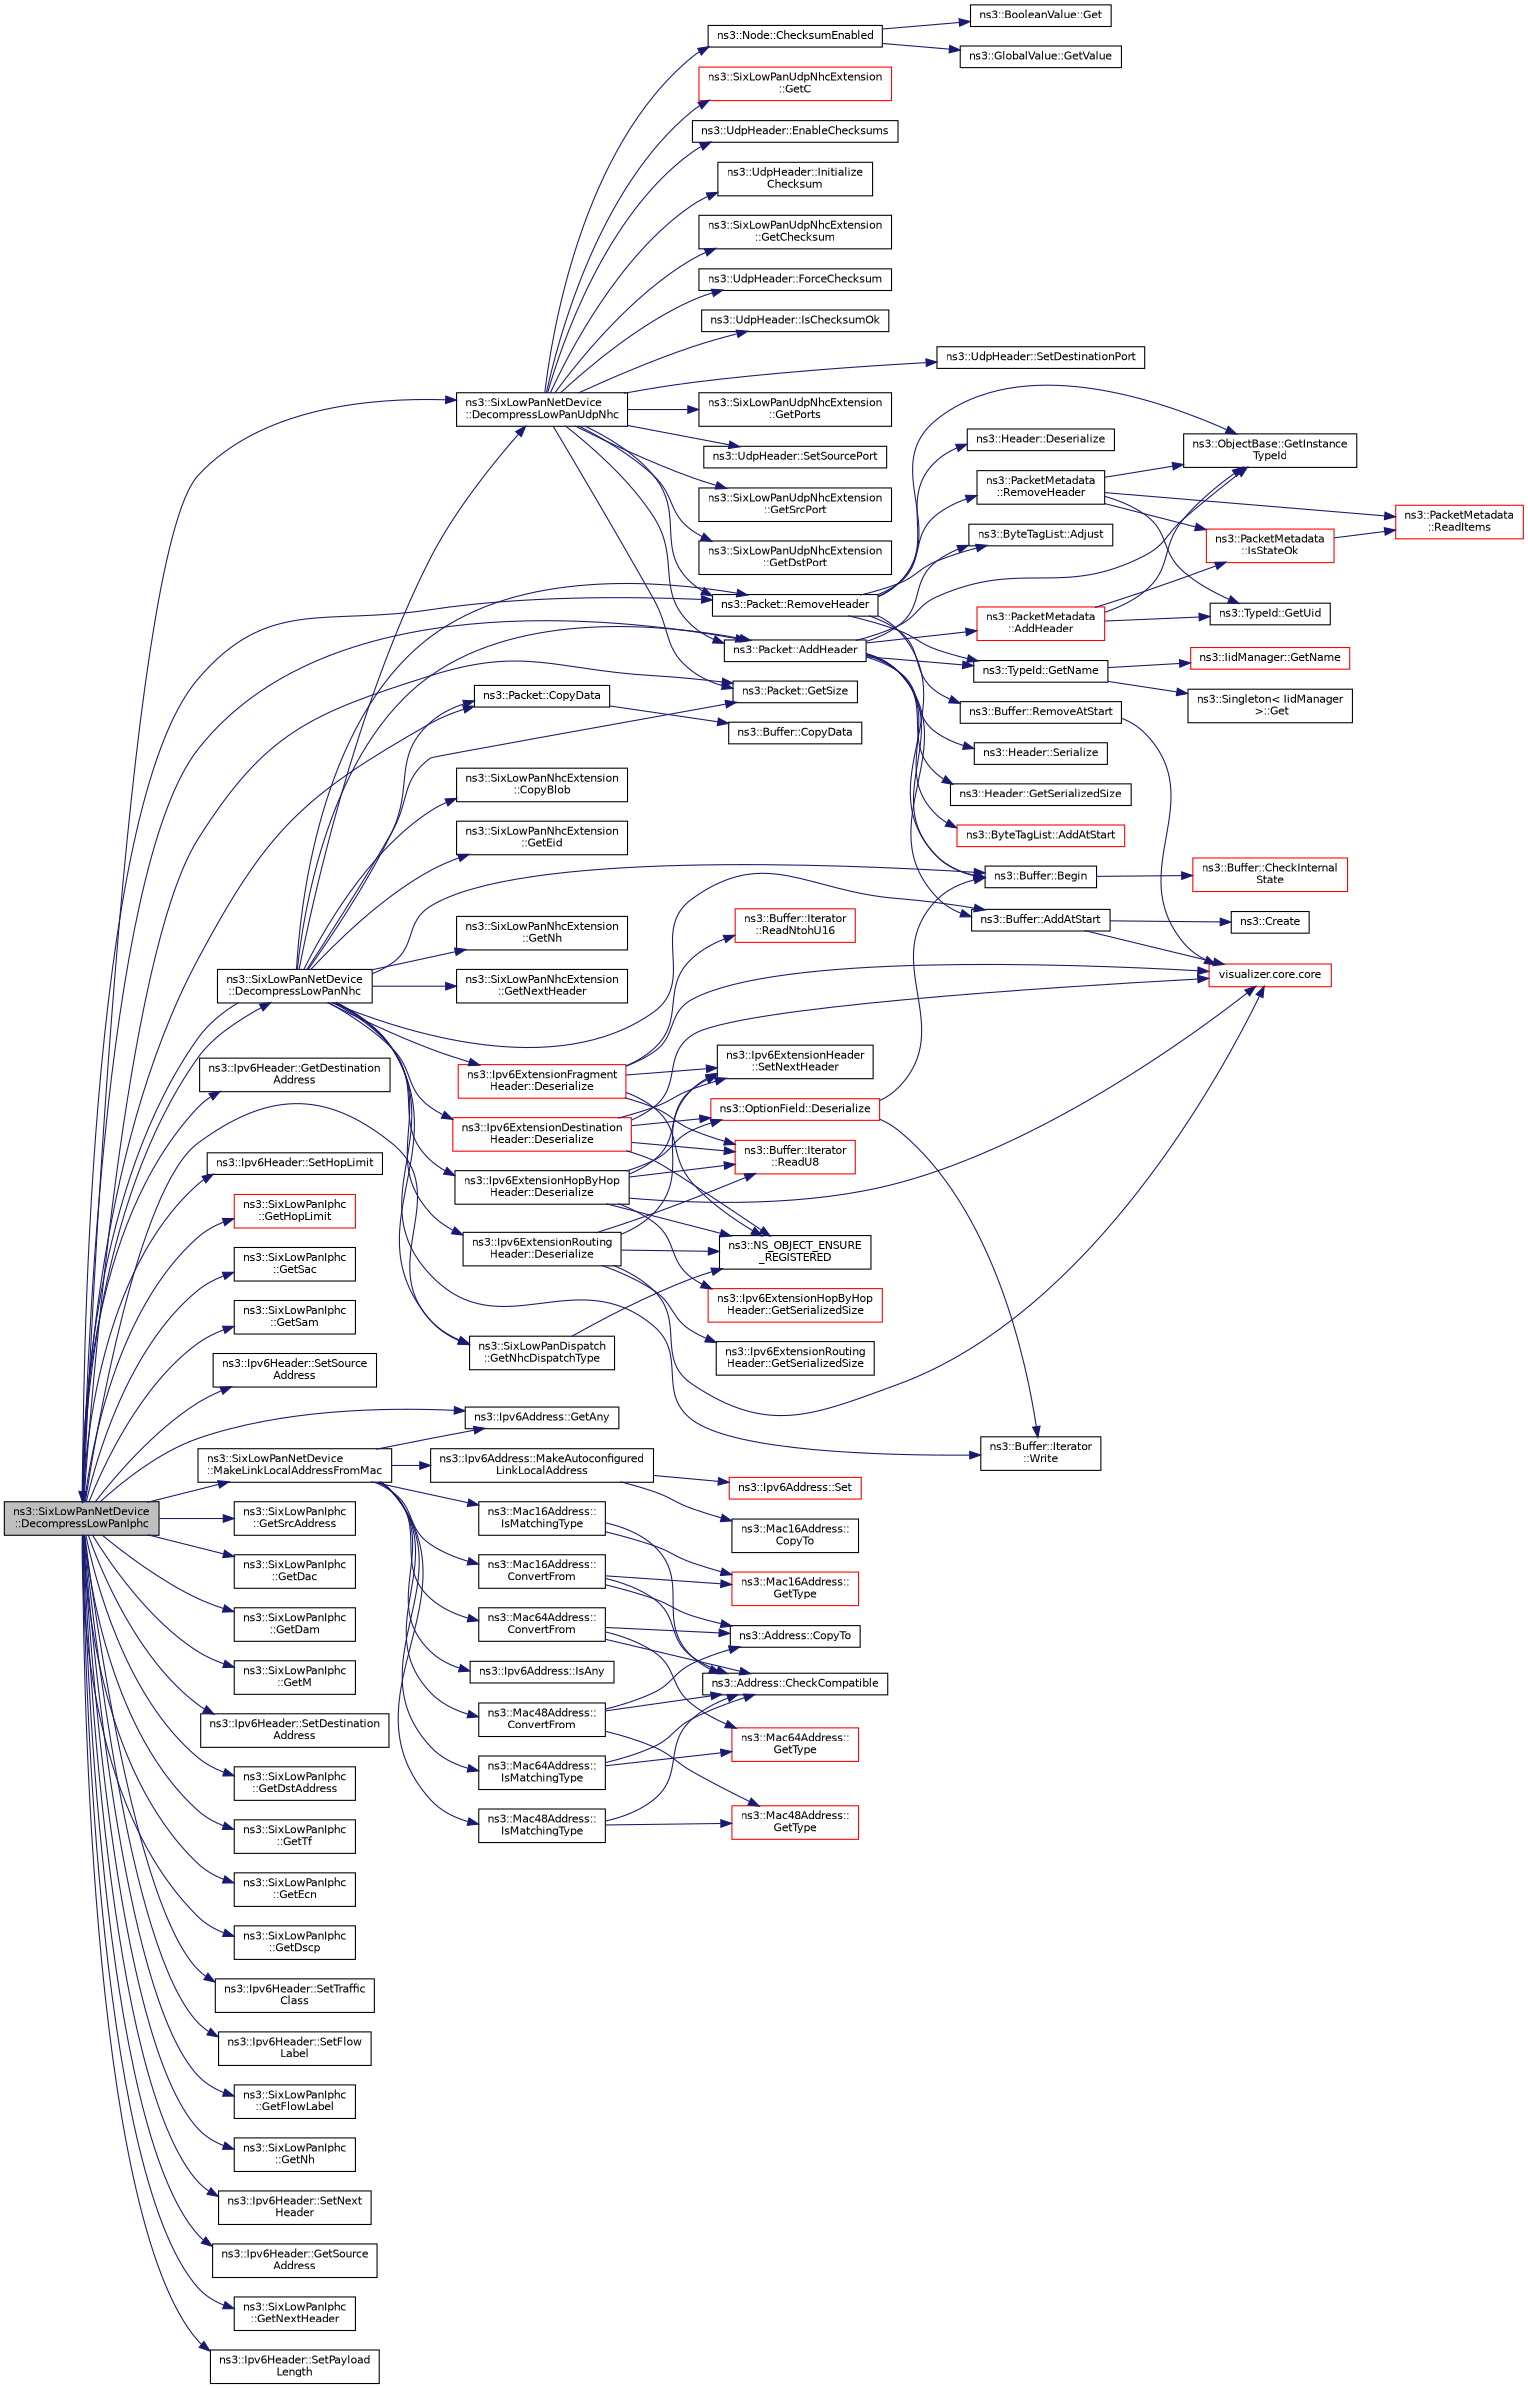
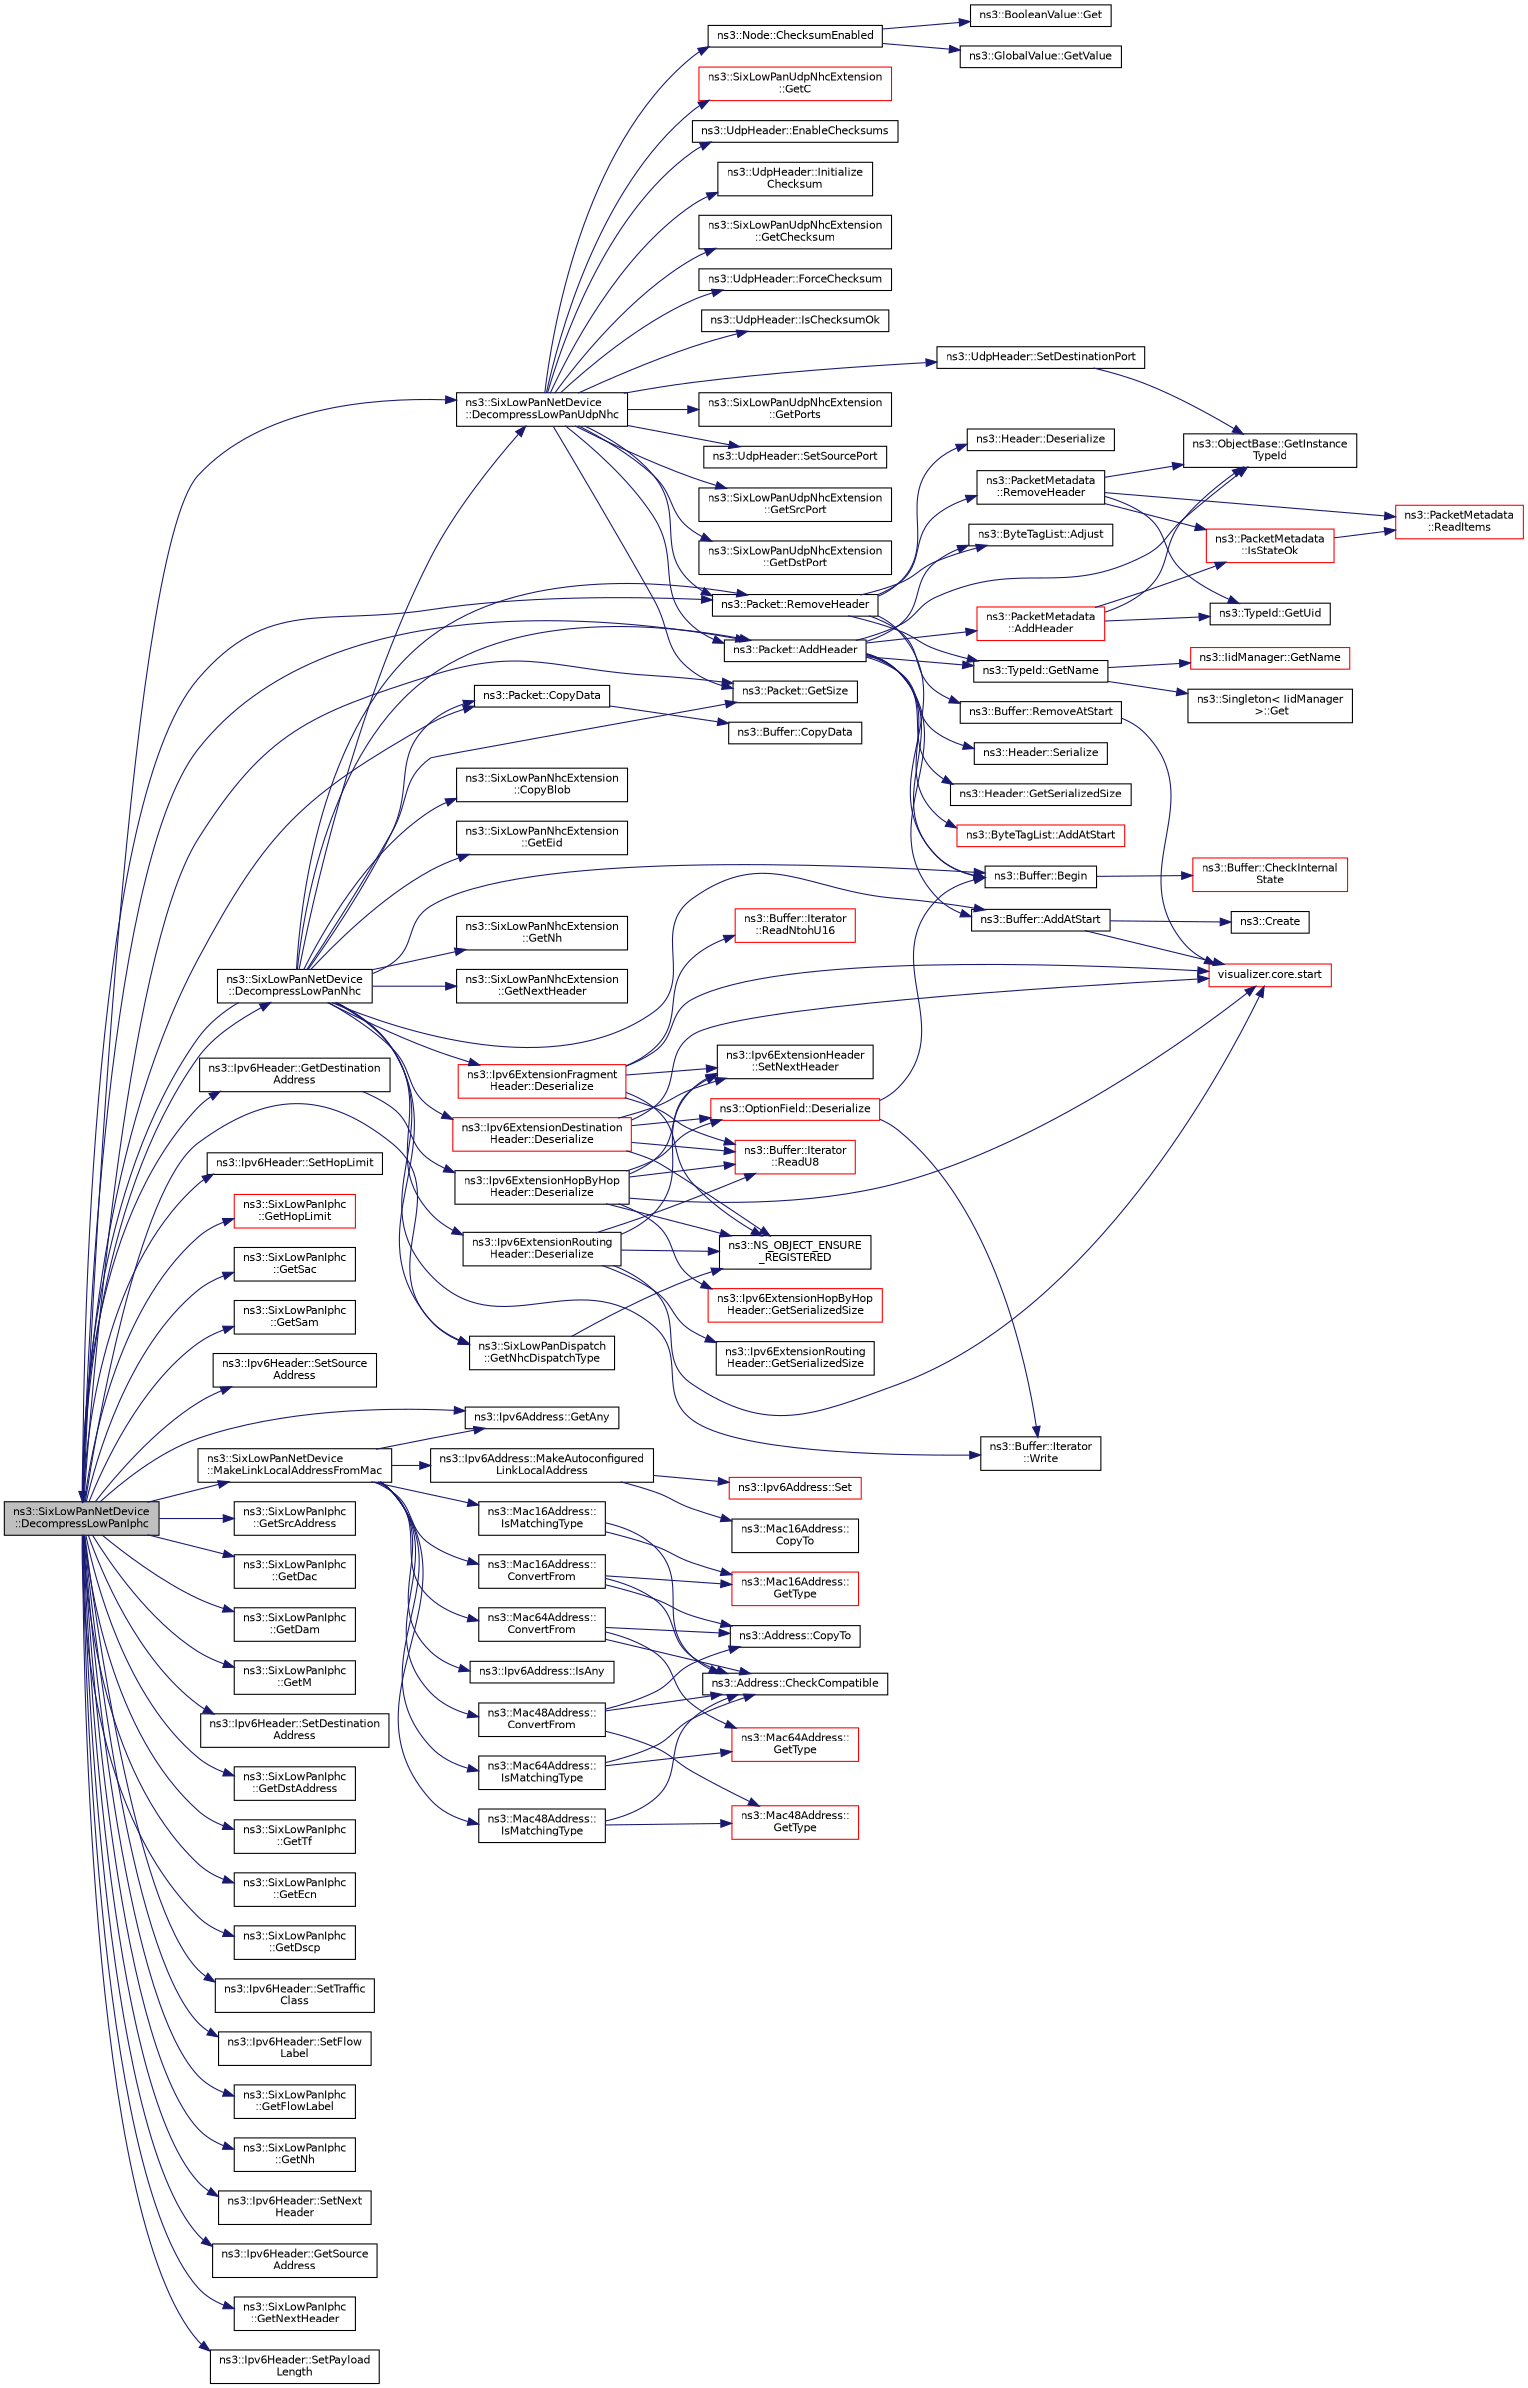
edge "ns3::Packet::RemoveHeader" -> "ns3::ObjectBase::GetInstance TypeId": now "ns3::UdpHeader::SetDestinationPort" -> "ns3::ObjectBase::GetInstance TypeId"
node "visualizer.core.core": label "visualizer.core.core" -> "visualizer.core.start"
edge "ns3::SixLowPanNetDevice ::DecompressLowPanNhc" -> "ns3::Ipv6ExtensionHopByHop Header::Deserialize": now "ns3::Ipv6Header::GetDestination Address" -> "ns3::Ipv6ExtensionHopByHop Header::Deserialize"
